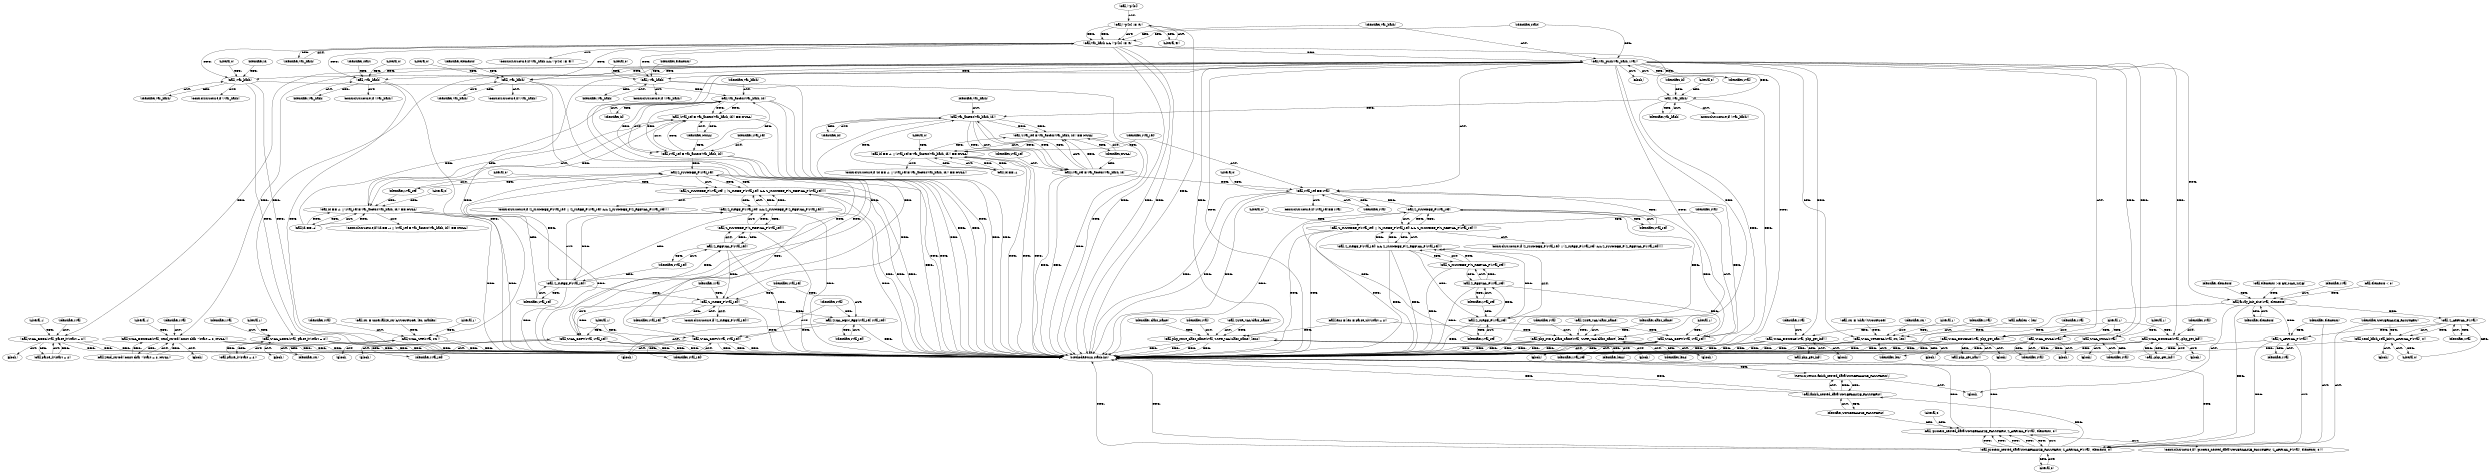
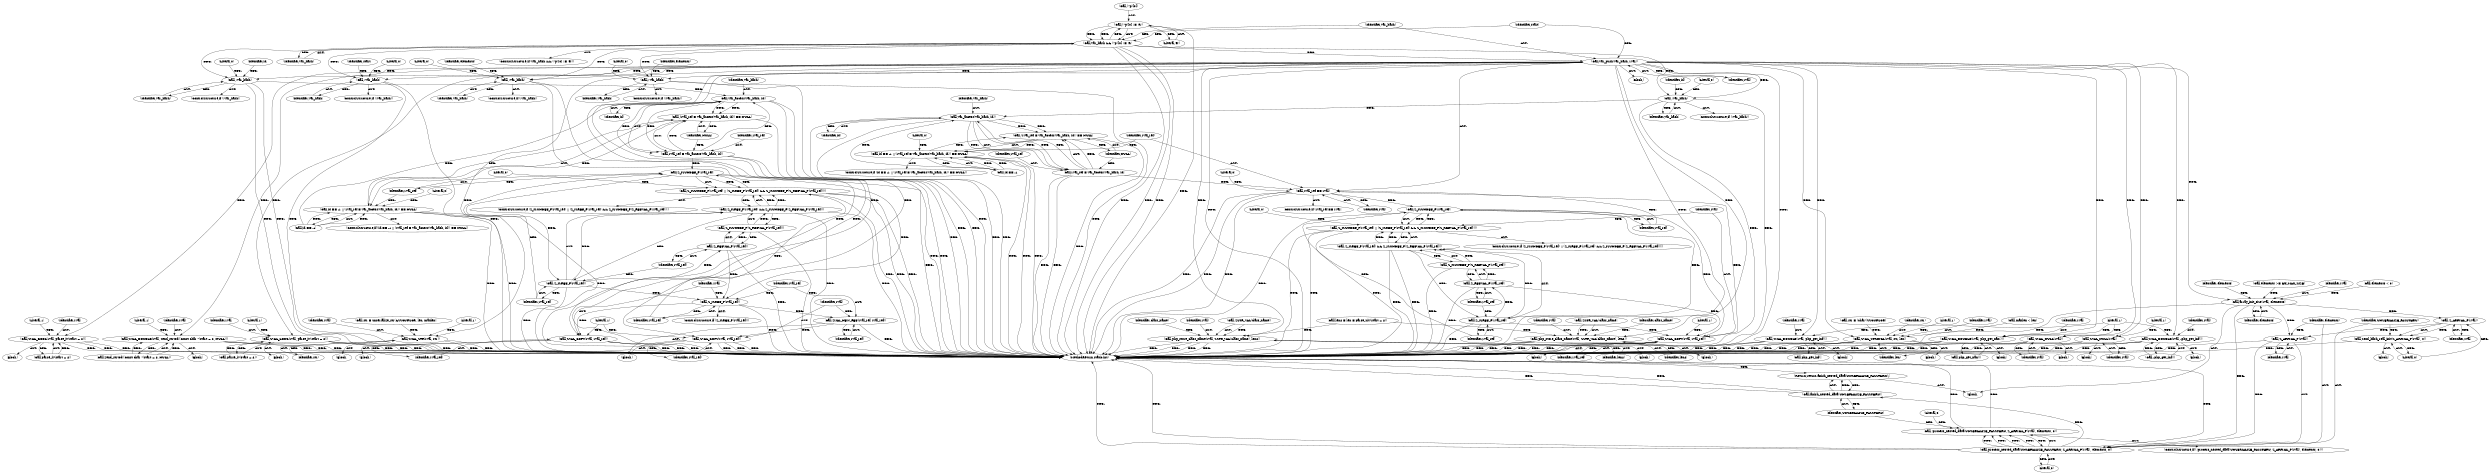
edge "(Call,var_hash && (*p)[0] != 'R')" -> "(Call,(*p)[0] != 'R')": added, label "CFG:"
edge "(Call,var_push(var_hash, rval))" -> "(Call,ZVAL_STRINGL(rval, str, len))": label "CFG: " -> "DDG: "
edge "(Call,var_push(var_hash, rval))" -> "(Call,ZVAL_DOUBLE(rval, php_get_nan()))": label "AST: " -> "DDG: "
